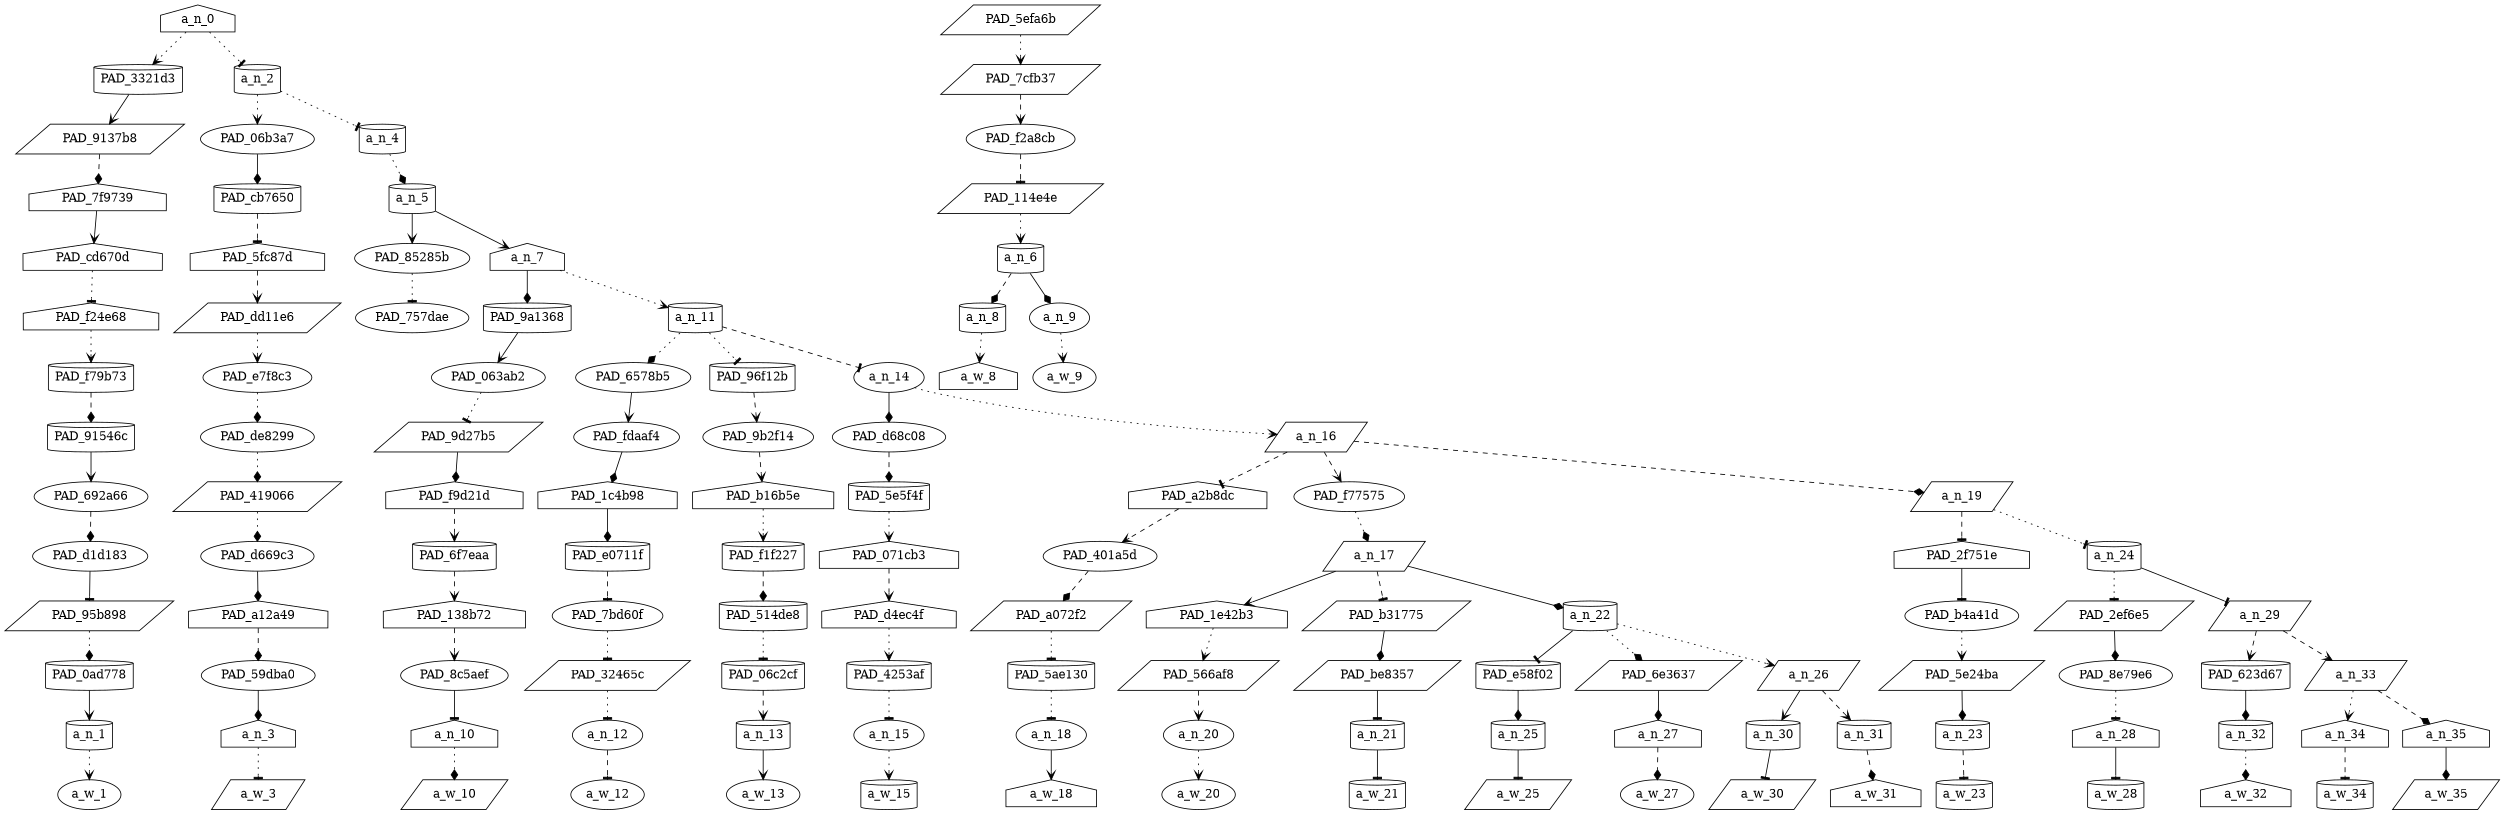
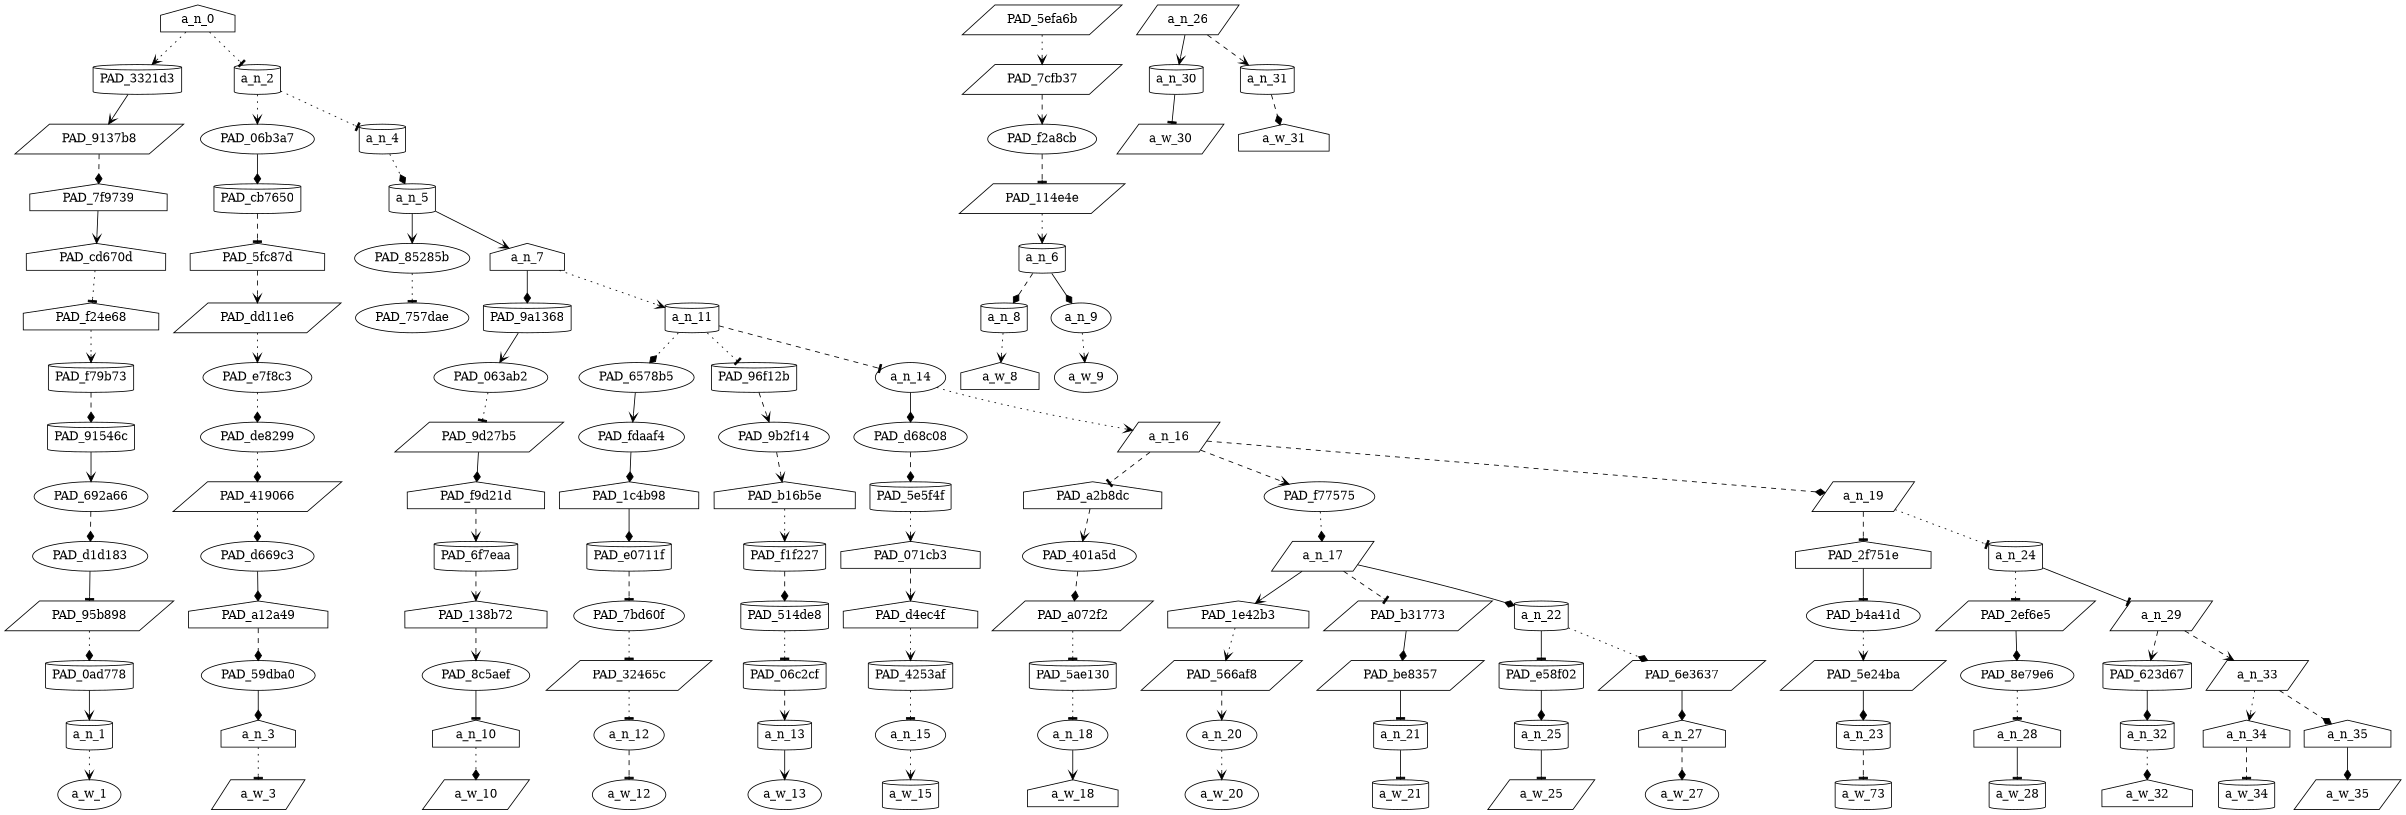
node "PAD_b31775": label "PAD_b31775" -> "PAD_b31773"
edge "a_n_22" -> "a_n_26": removed
node "a_w_23": label "a_w_23" -> "a_w_73"
